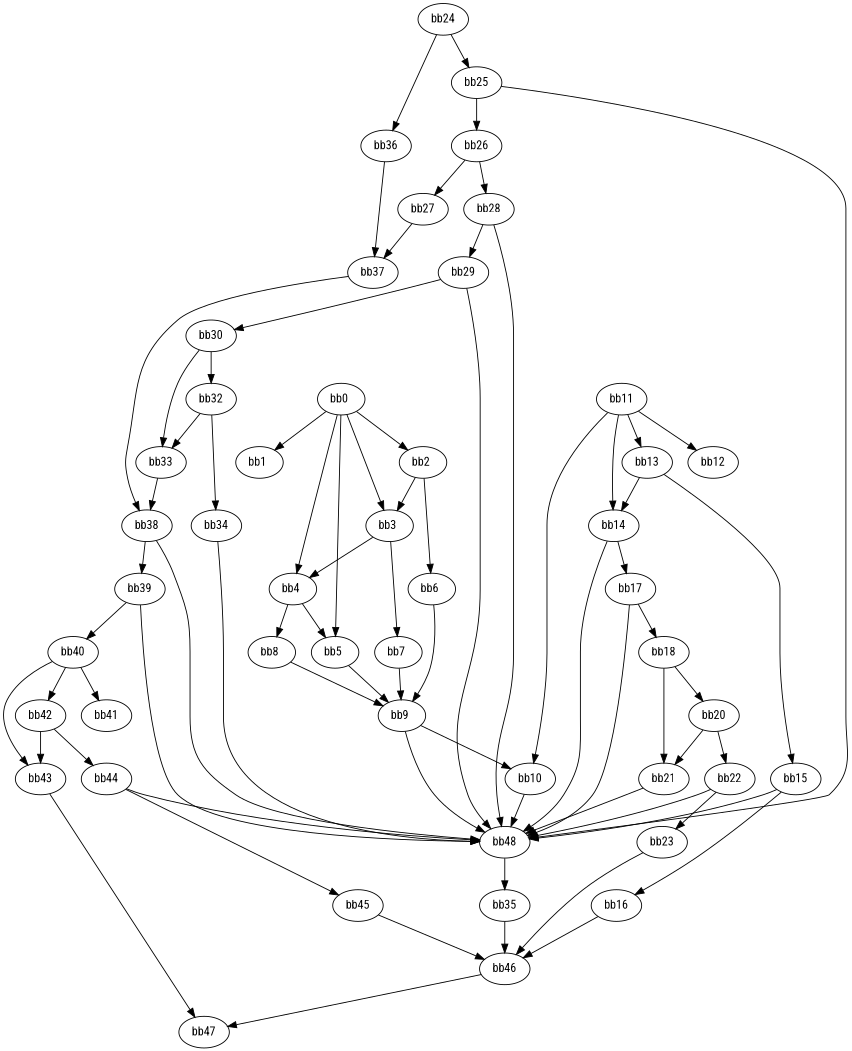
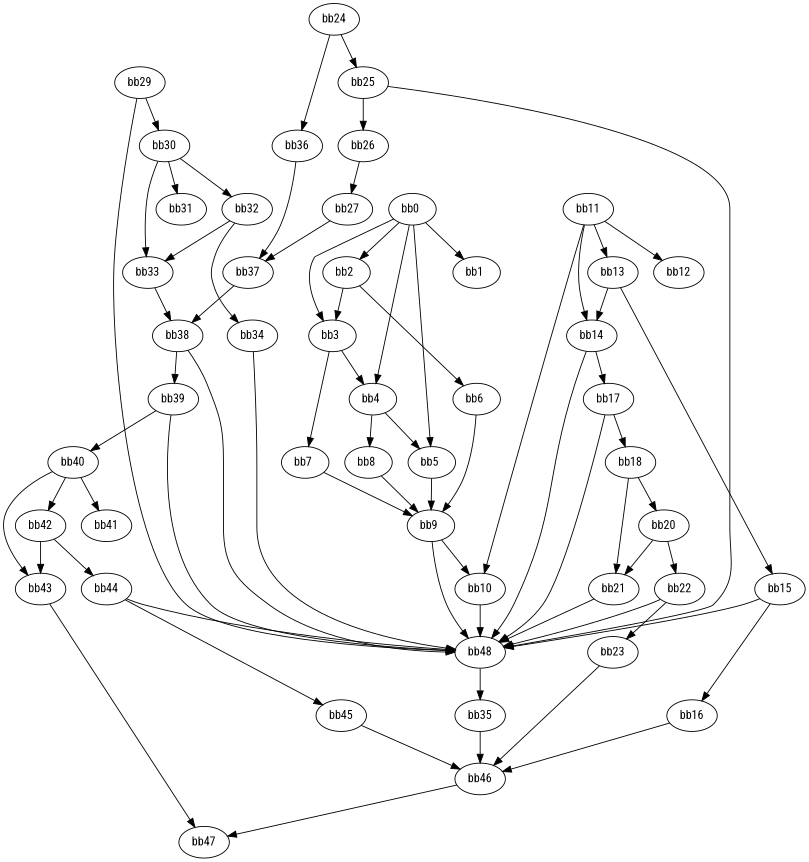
node "bb31": added
node "bb28": removed
